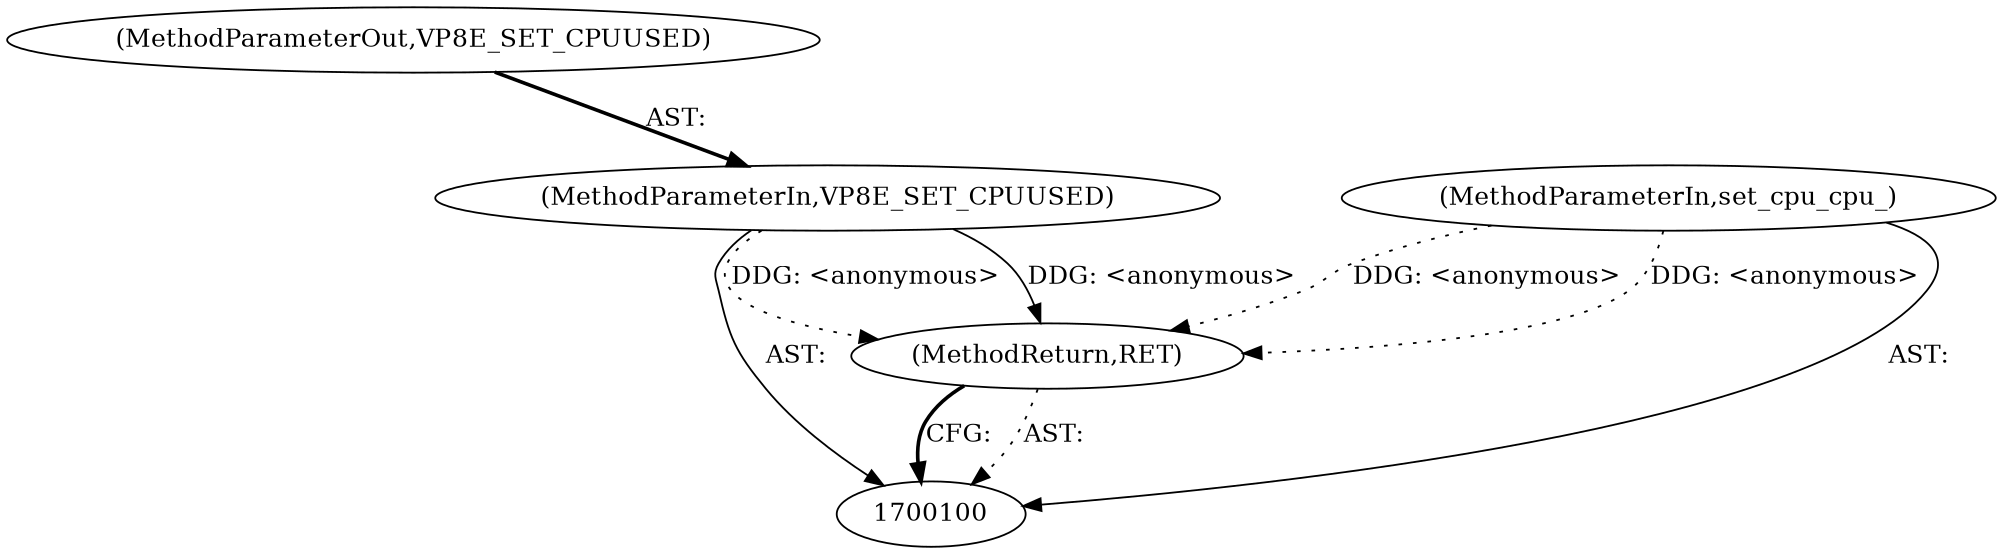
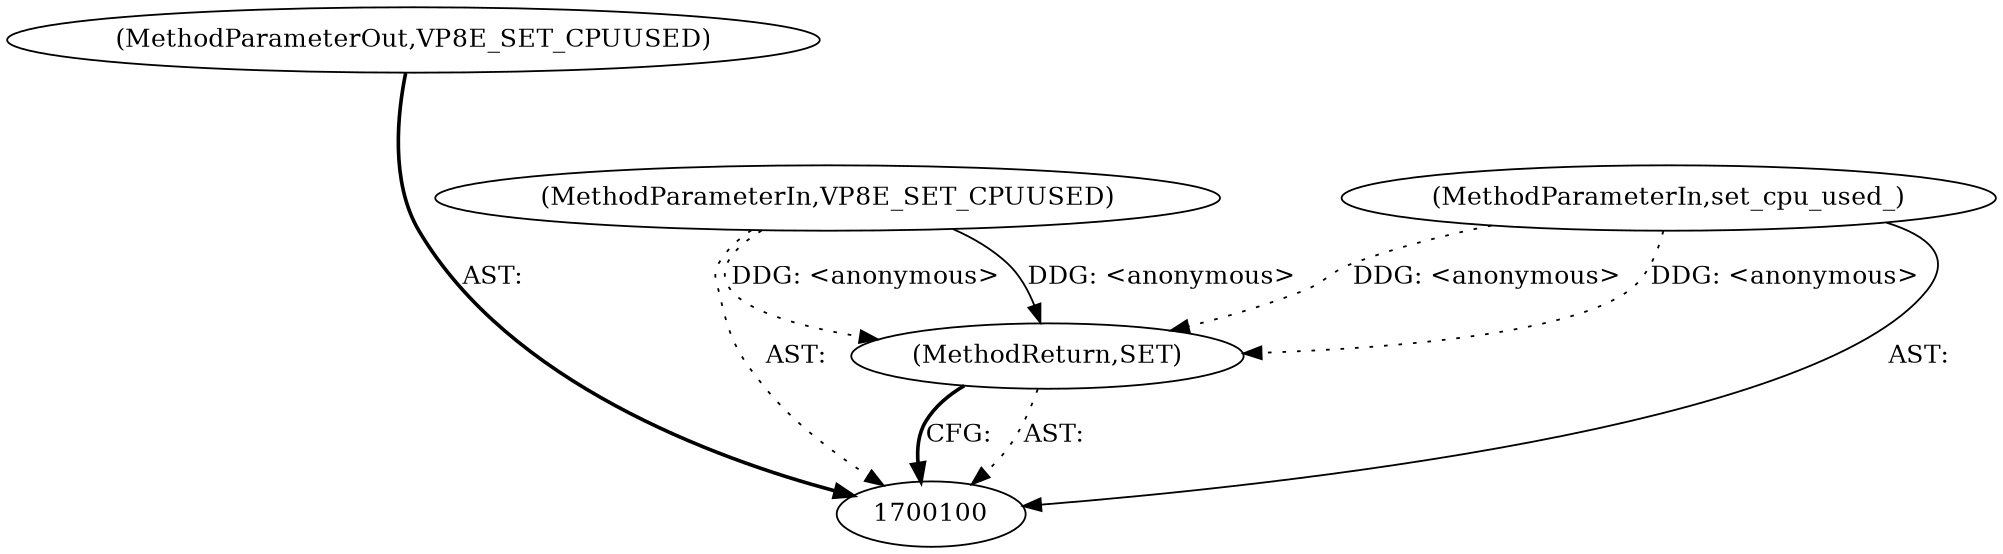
edge "(MethodParameterOut,VP8E_SET_CPUUSED)" -> "(MethodParameterIn,VP8E_SET_CPUUSED)": now "(MethodParameterOut,VP8E_SET_CPUUSED)" -> "1700100"
node "(MethodParameterIn,set_cpu_cpu_)": label "(MethodParameterIn,set_cpu_cpu_)" -> "(MethodParameterIn,set_cpu_used_)"
node "(MethodReturn,RET)": label "(MethodReturn,RET)" -> "(MethodReturn,SET)"
edge "(MethodParameterIn,VP8E_SET_CPUUSED)" -> "1700100": style solid -> dotted
